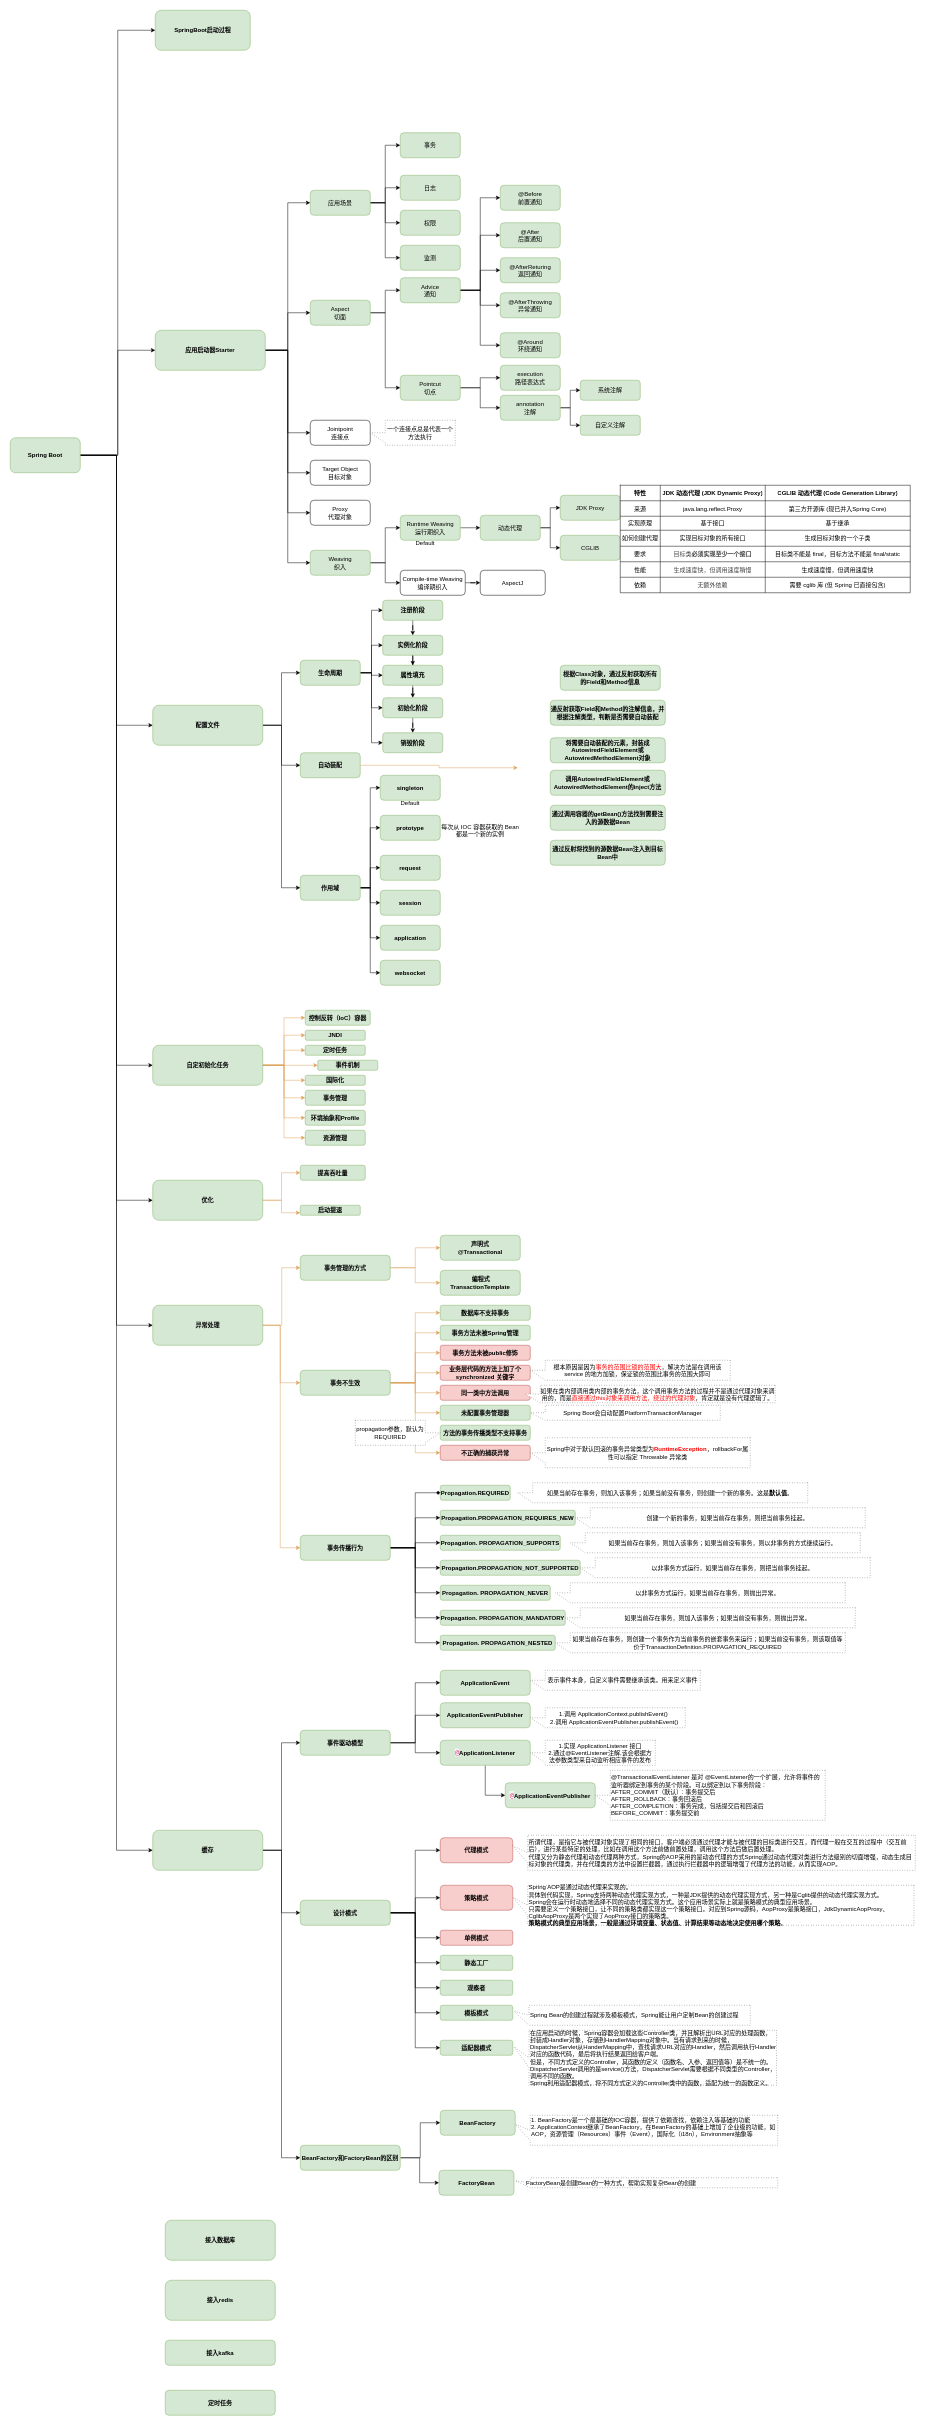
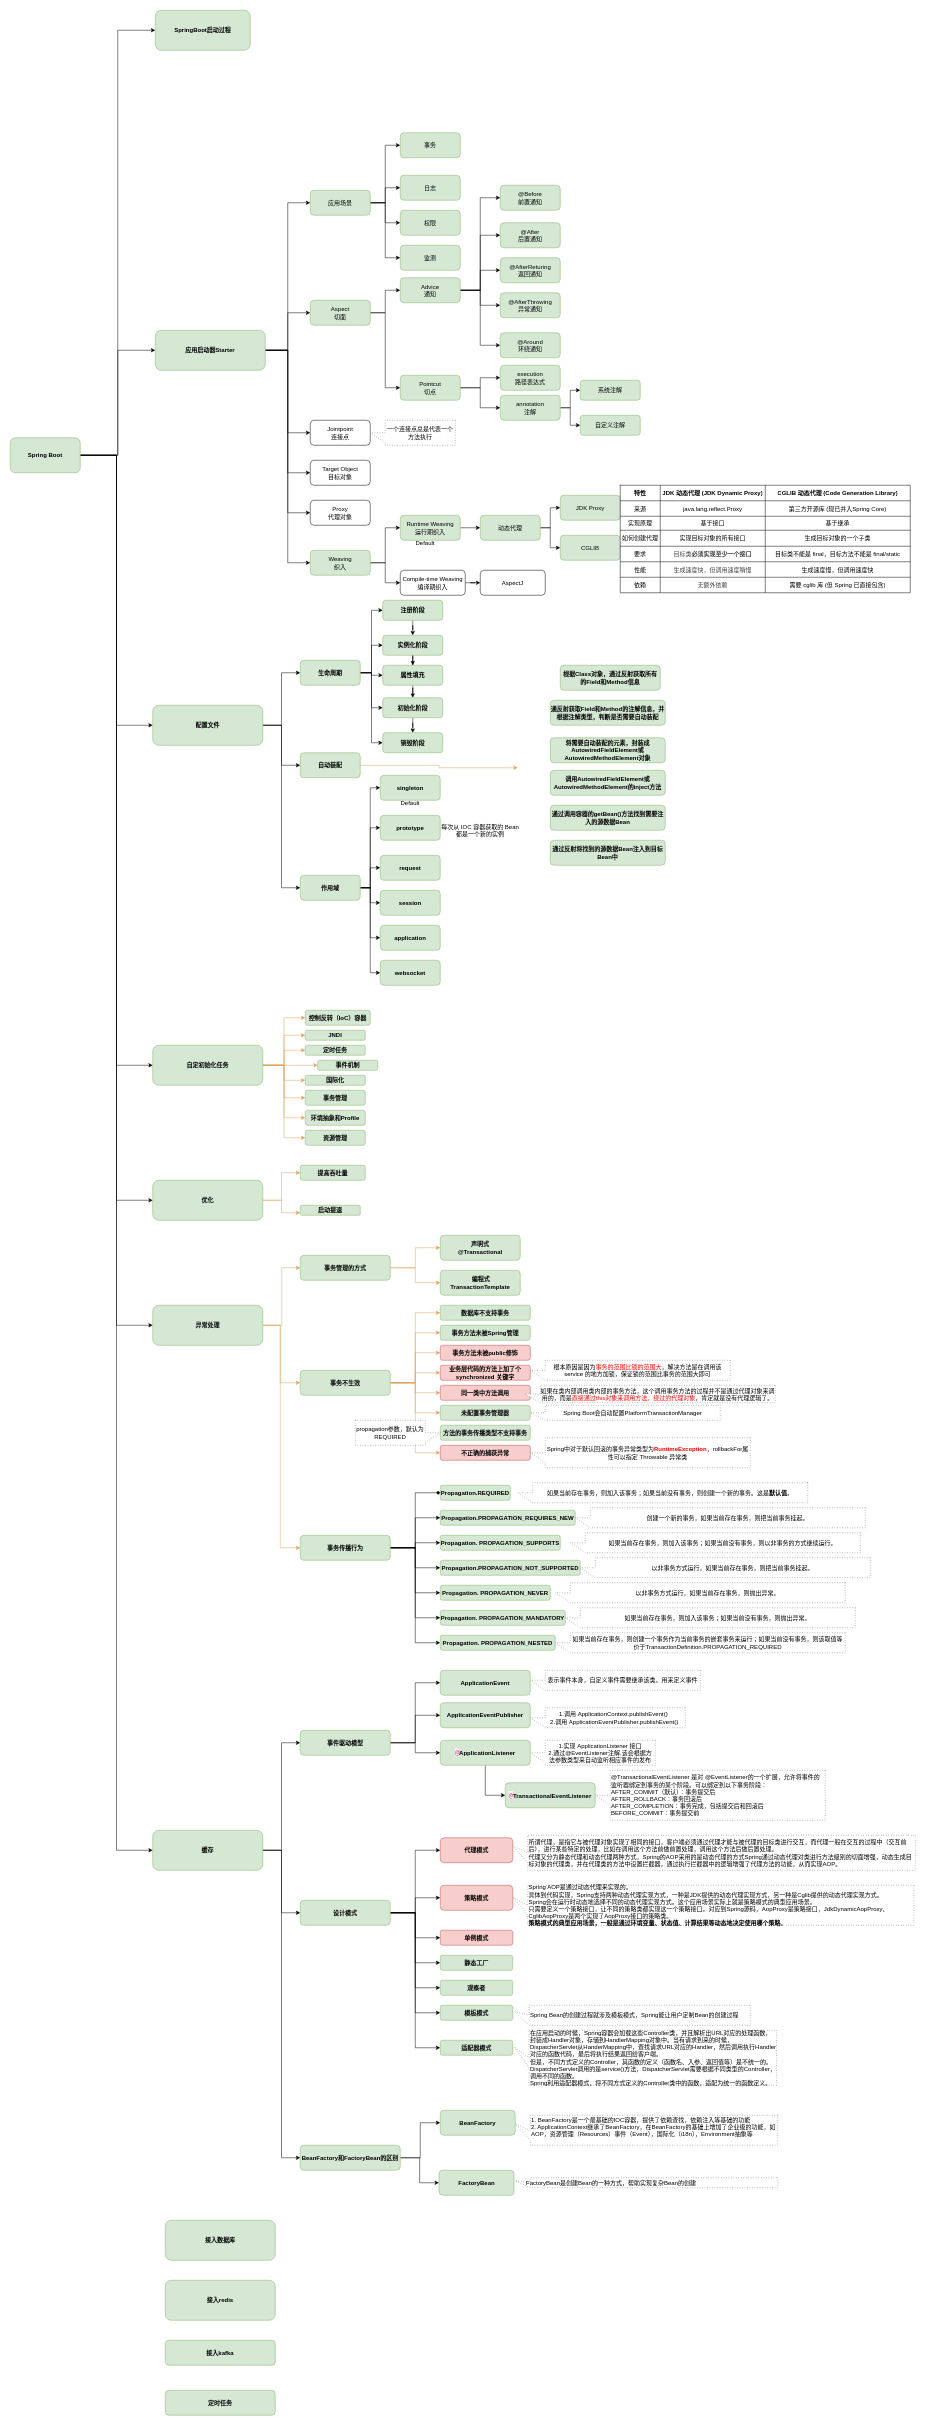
node "@ApplicationEventPublisher": label "@ApplicationEventPublisher" -> "@TransactionalEventListener"
